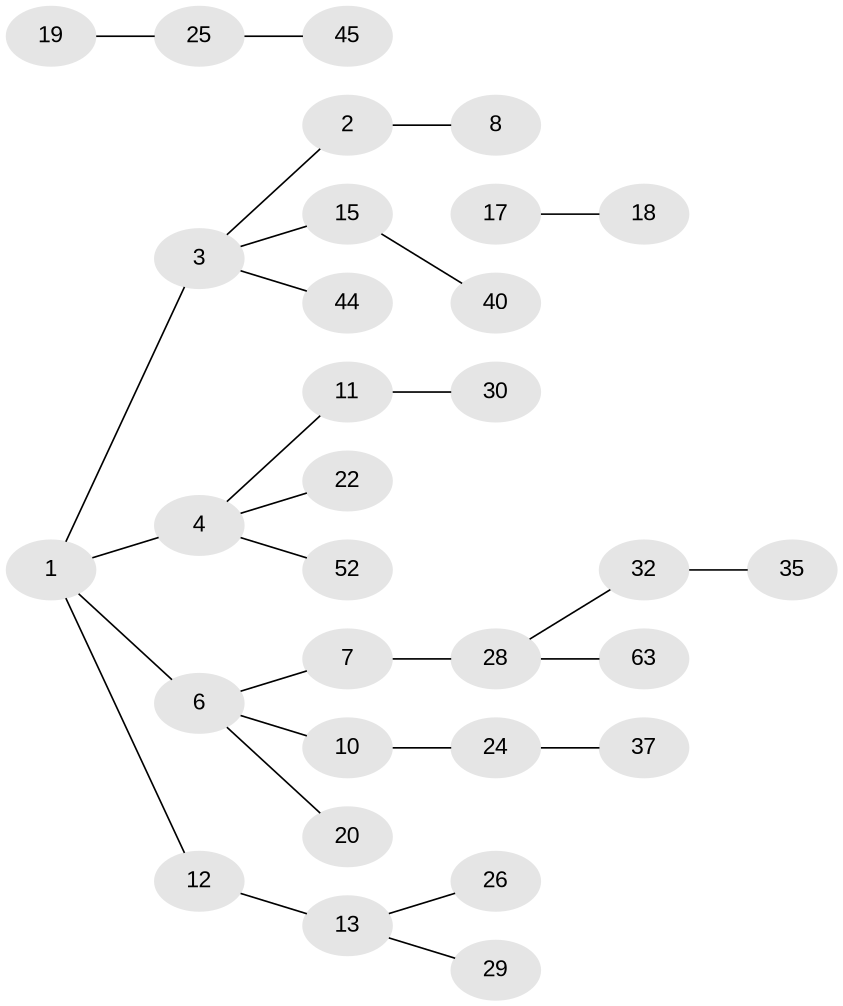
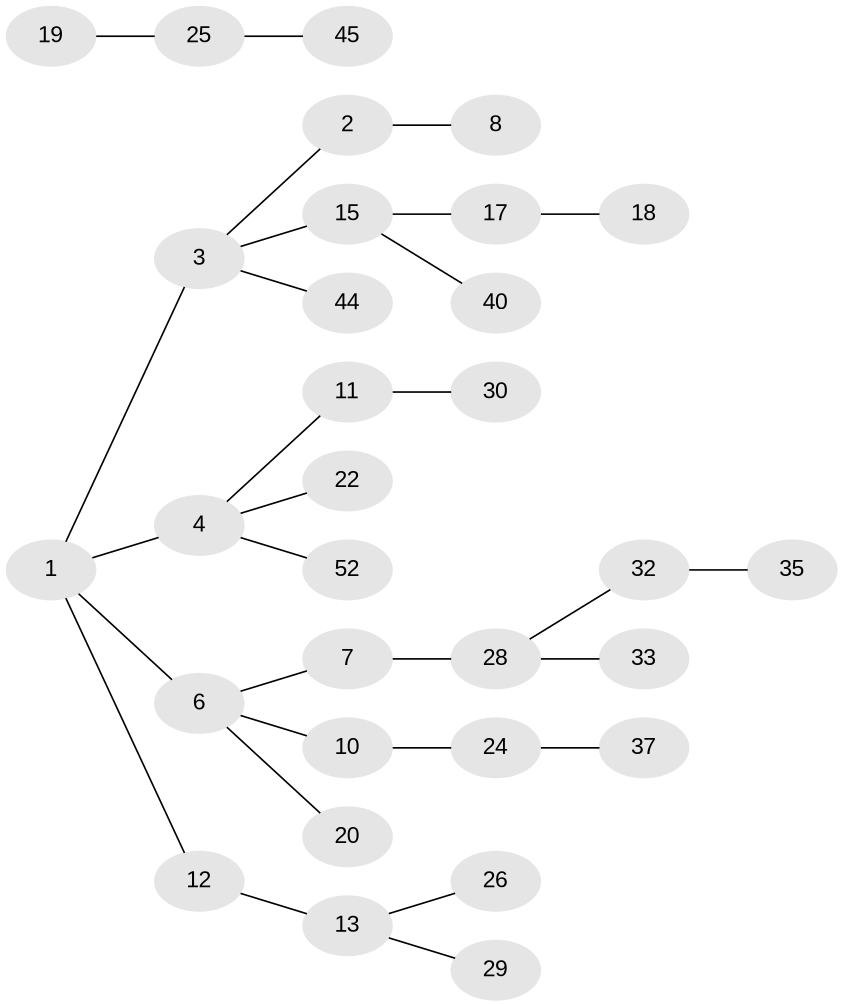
edge "15" -- "17": added
node "63": label "63" -> "33"
